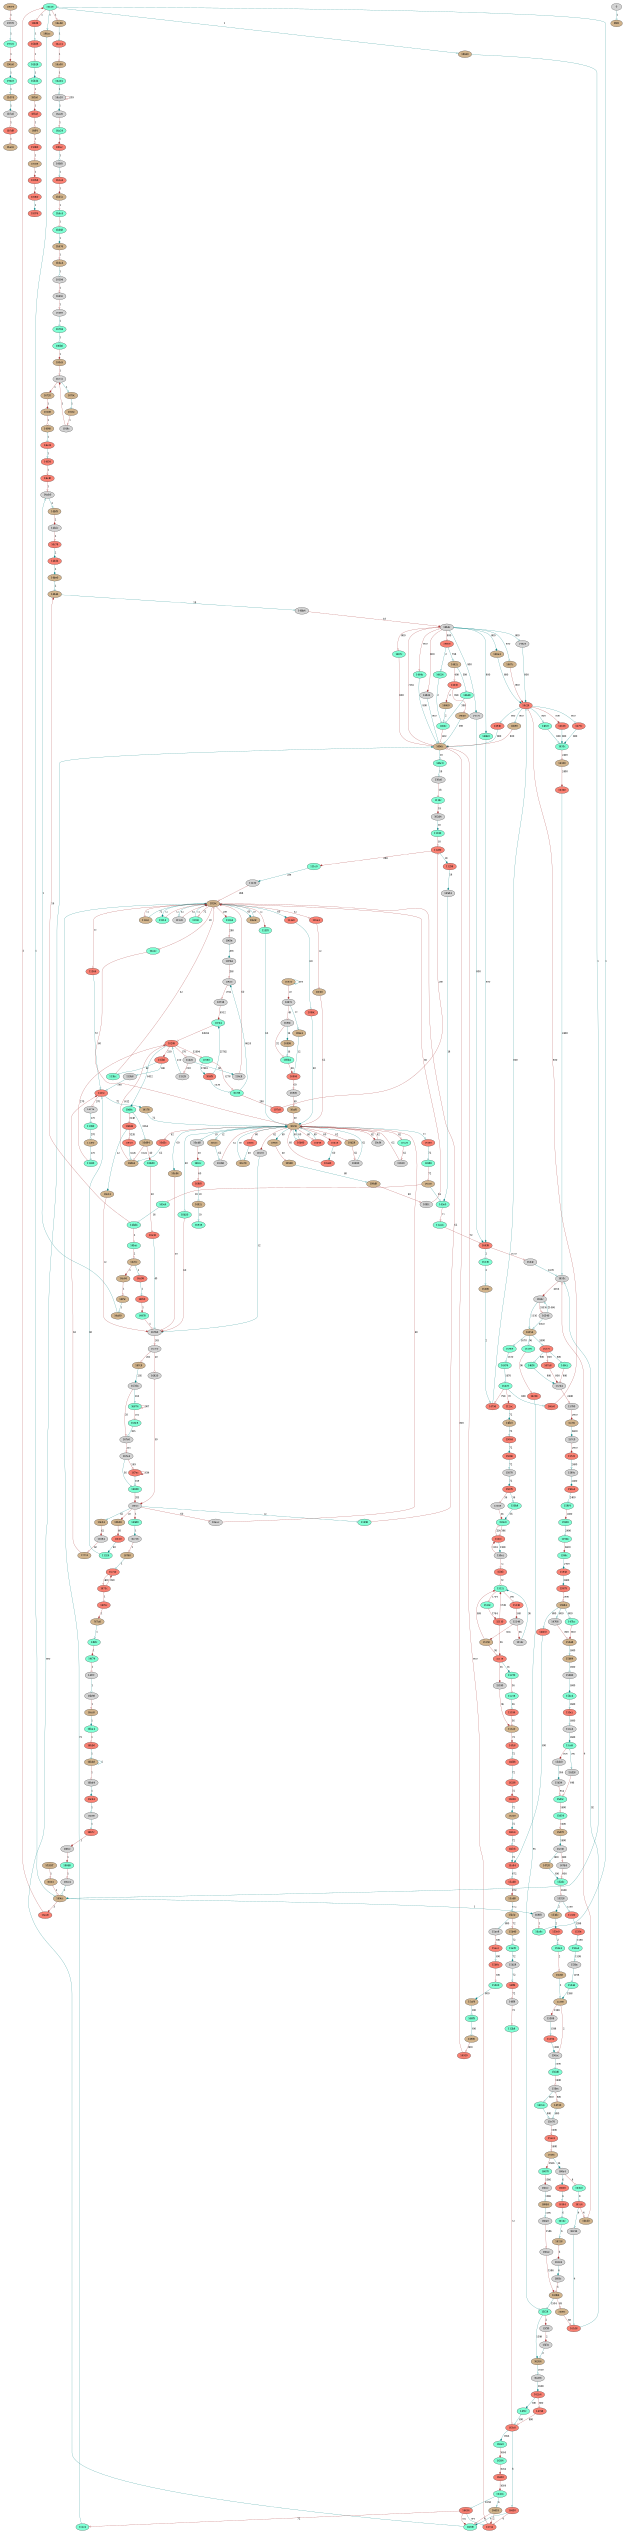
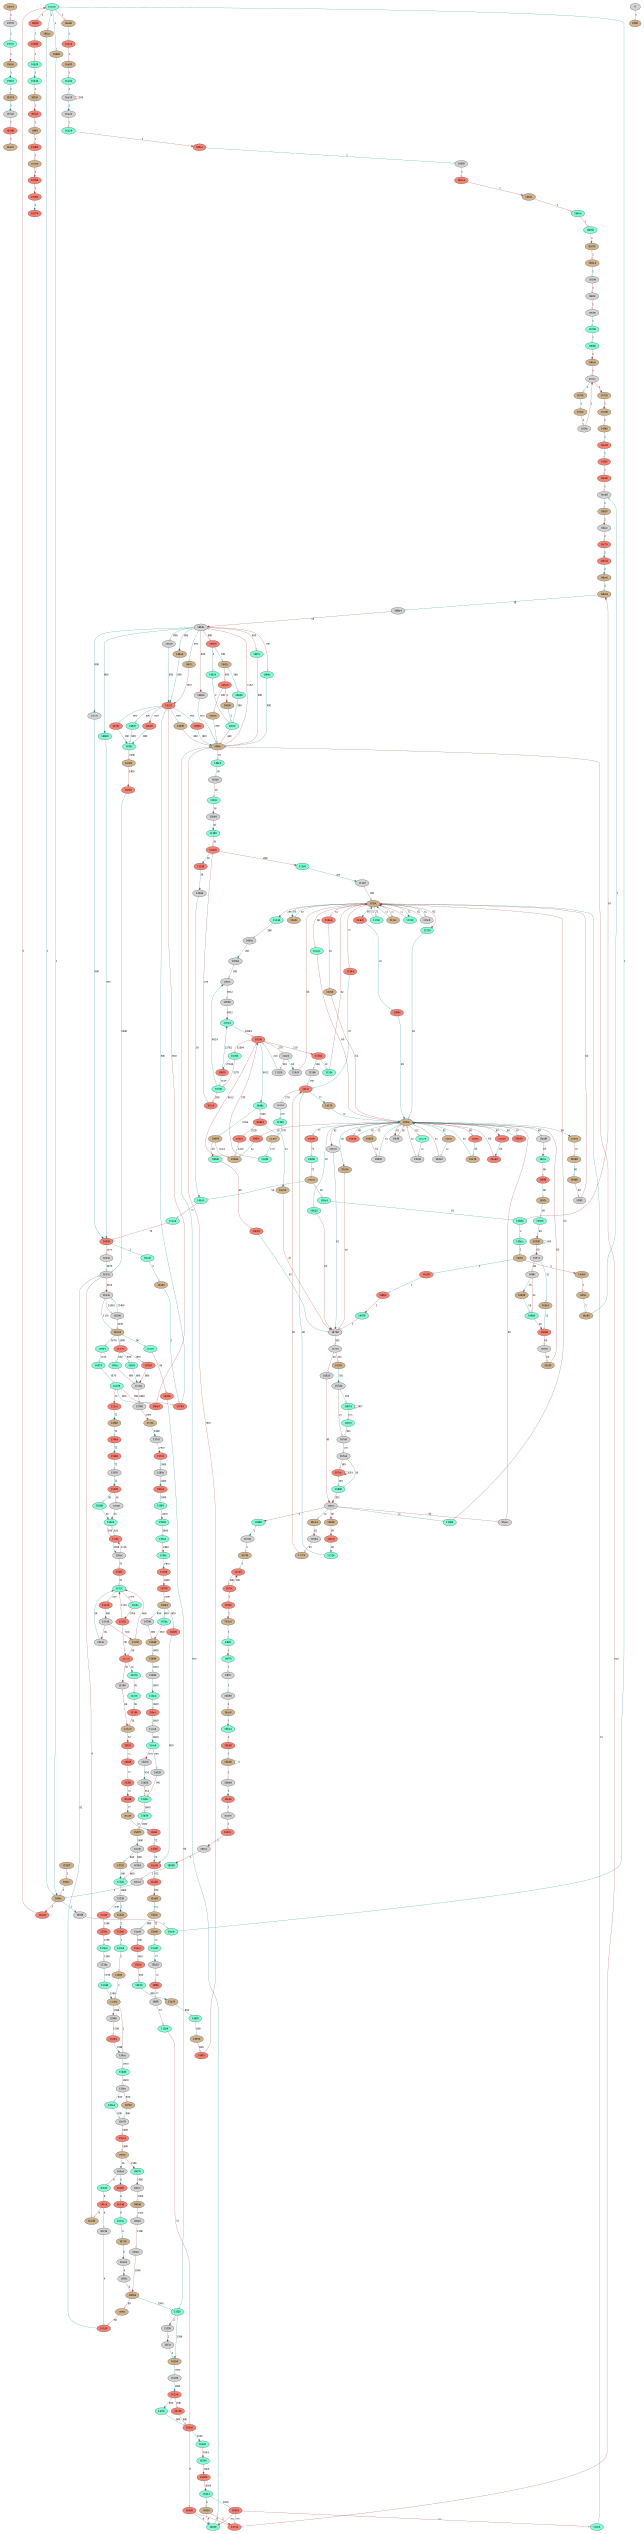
edge "16938" -> "16950": added, label "60"
edge "161d0" -> "1653c": reversed
